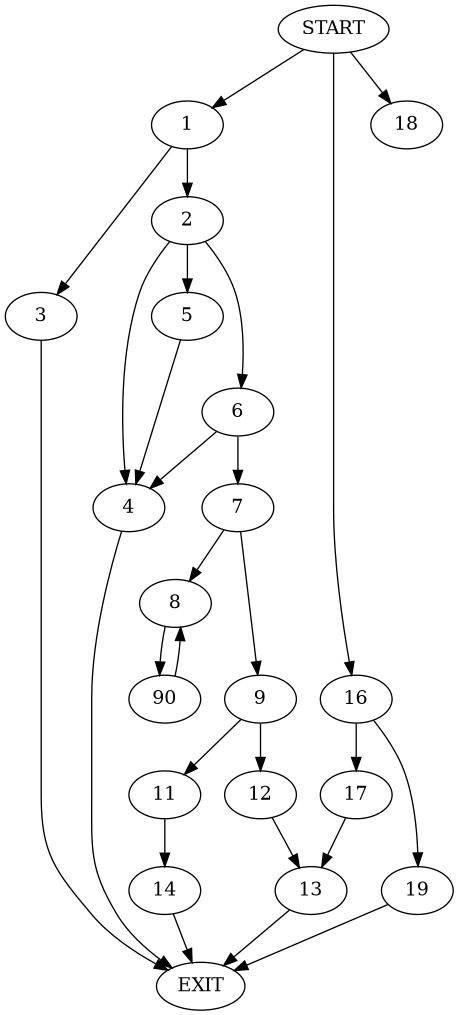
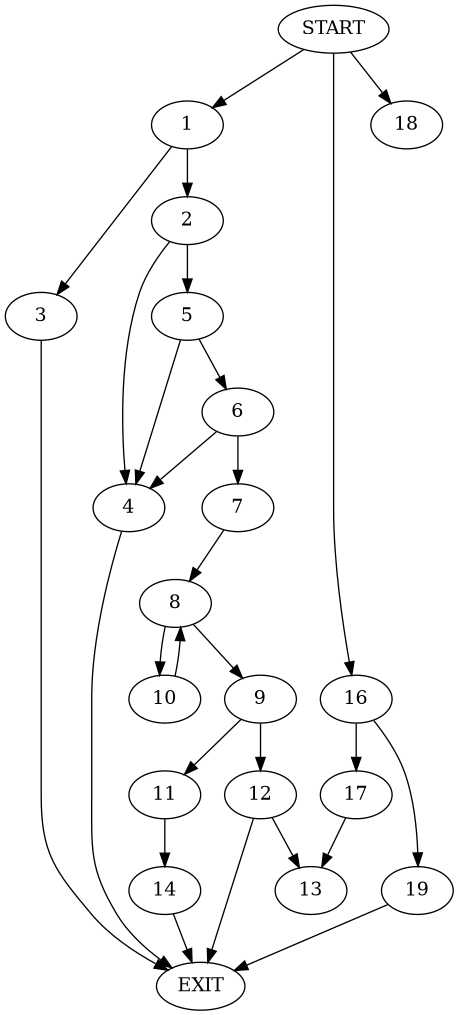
edge "2" -> "6": now "5" -> "6"
edge "7" -> "9": now "8" -> "9"
node "90": label "90" -> "10"
edge "13" -> "EXIT": now "12" -> "EXIT"
